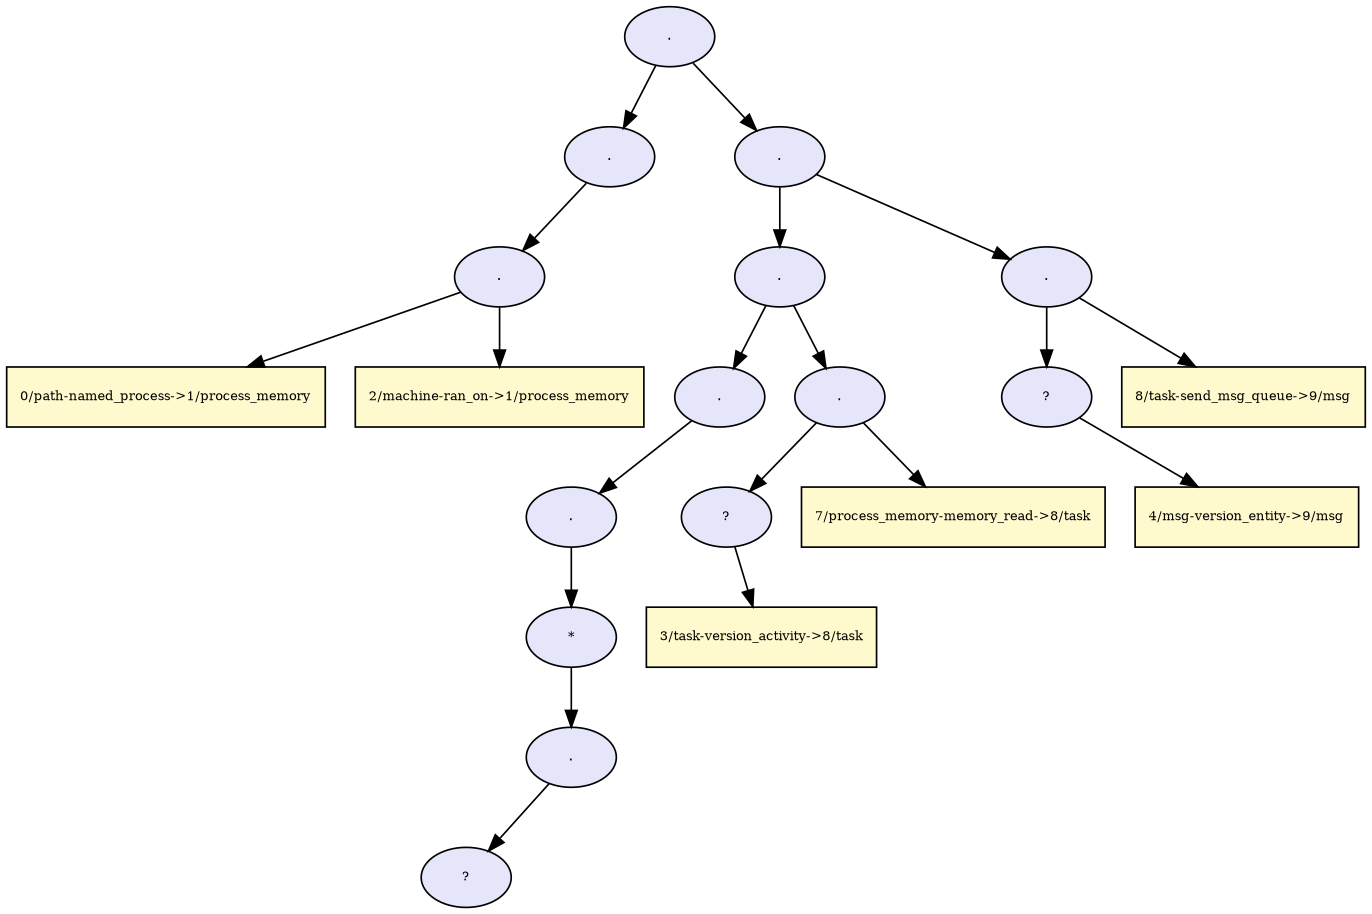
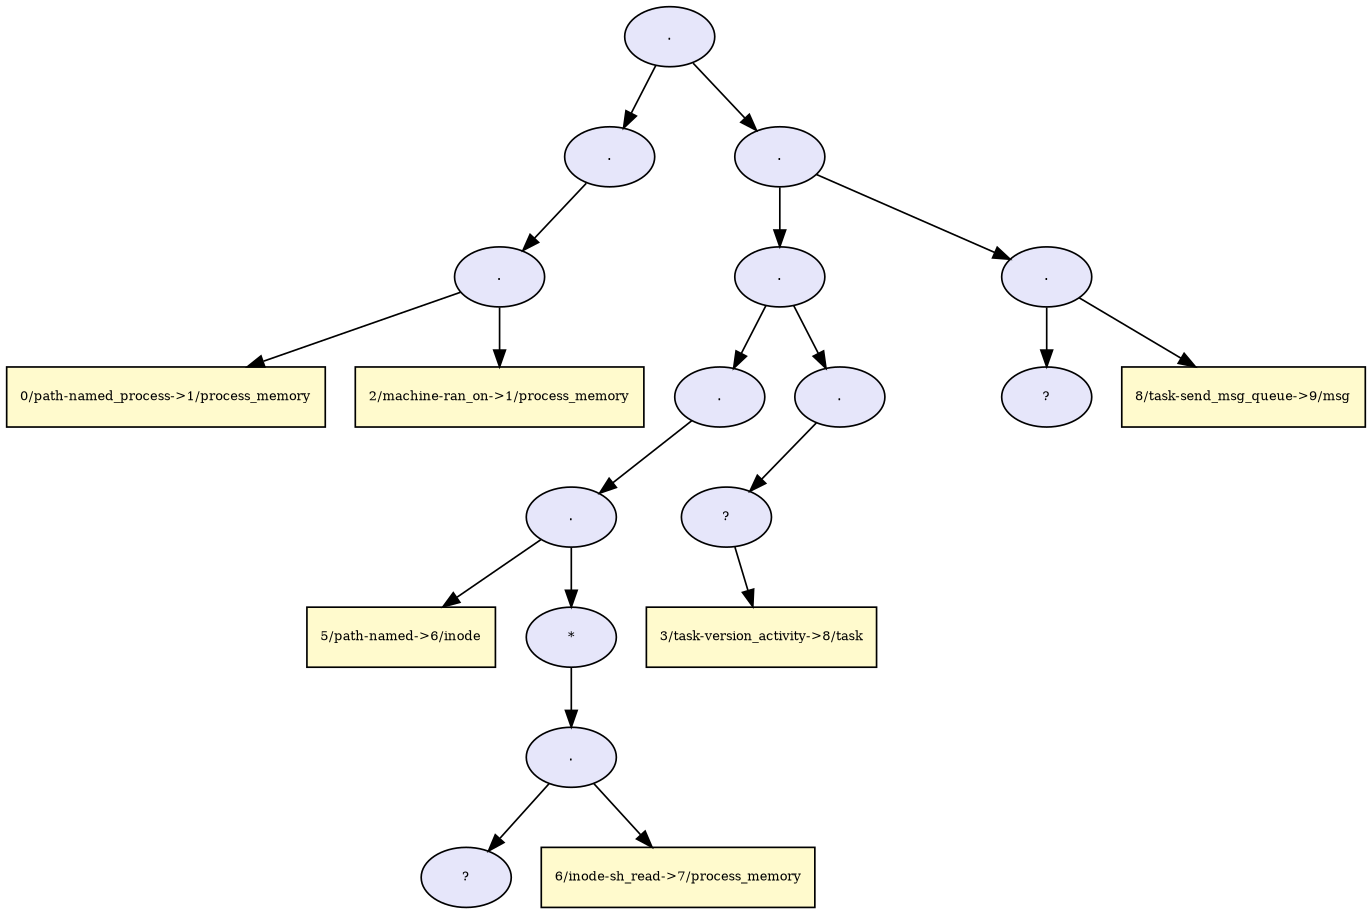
node "7/process_memory-memory_read->8/task": removed
node "4/msg-version_entity->9/msg": removed
node "5/path-named->6/inode": added
node "6/inode-sh_read->7/process_memory": added
